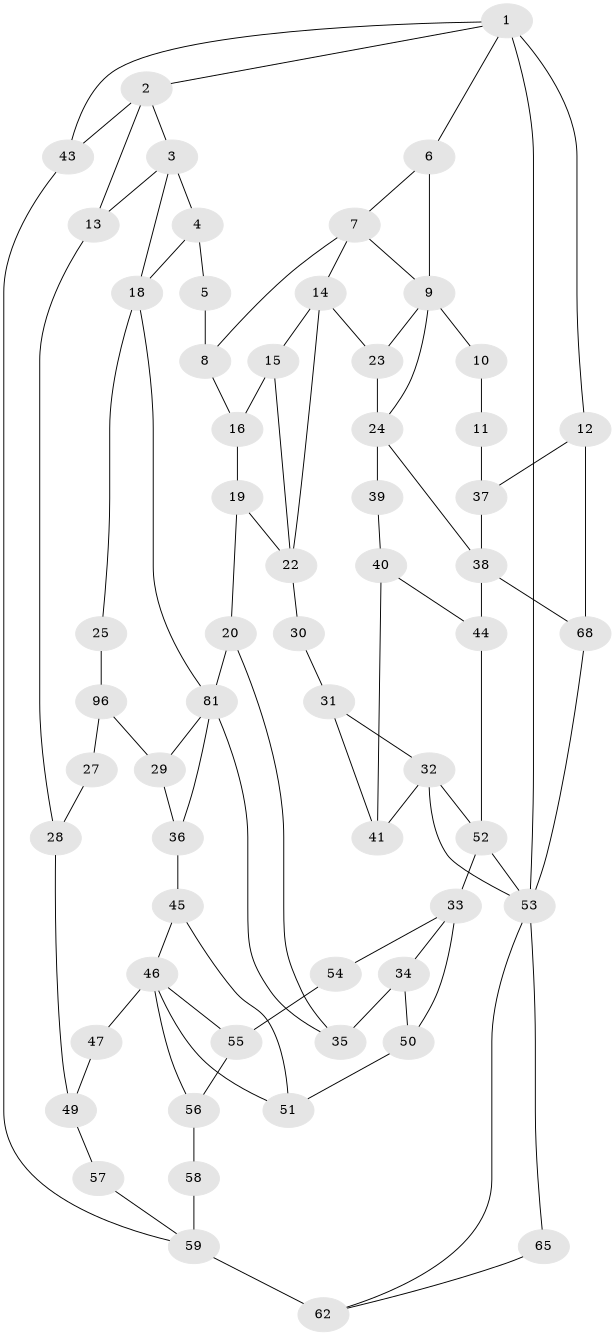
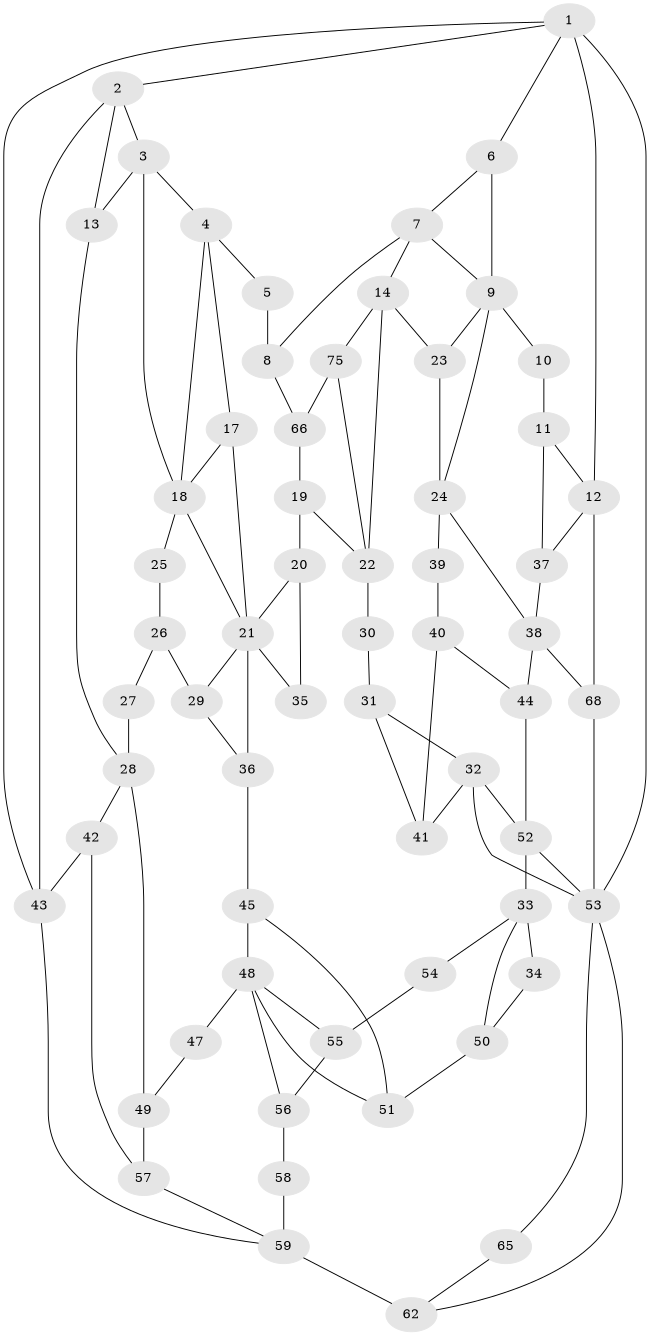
node "15": label "15" -> "75"
node "17": added
node "16": label "16" -> "66"
edge "11" -- "12": added
node "96": label "96" -> "26"
node "81": label "81" -> "21"
node "42": added
node "46": label "46" -> "48"
edge "34" -- "35": removed
